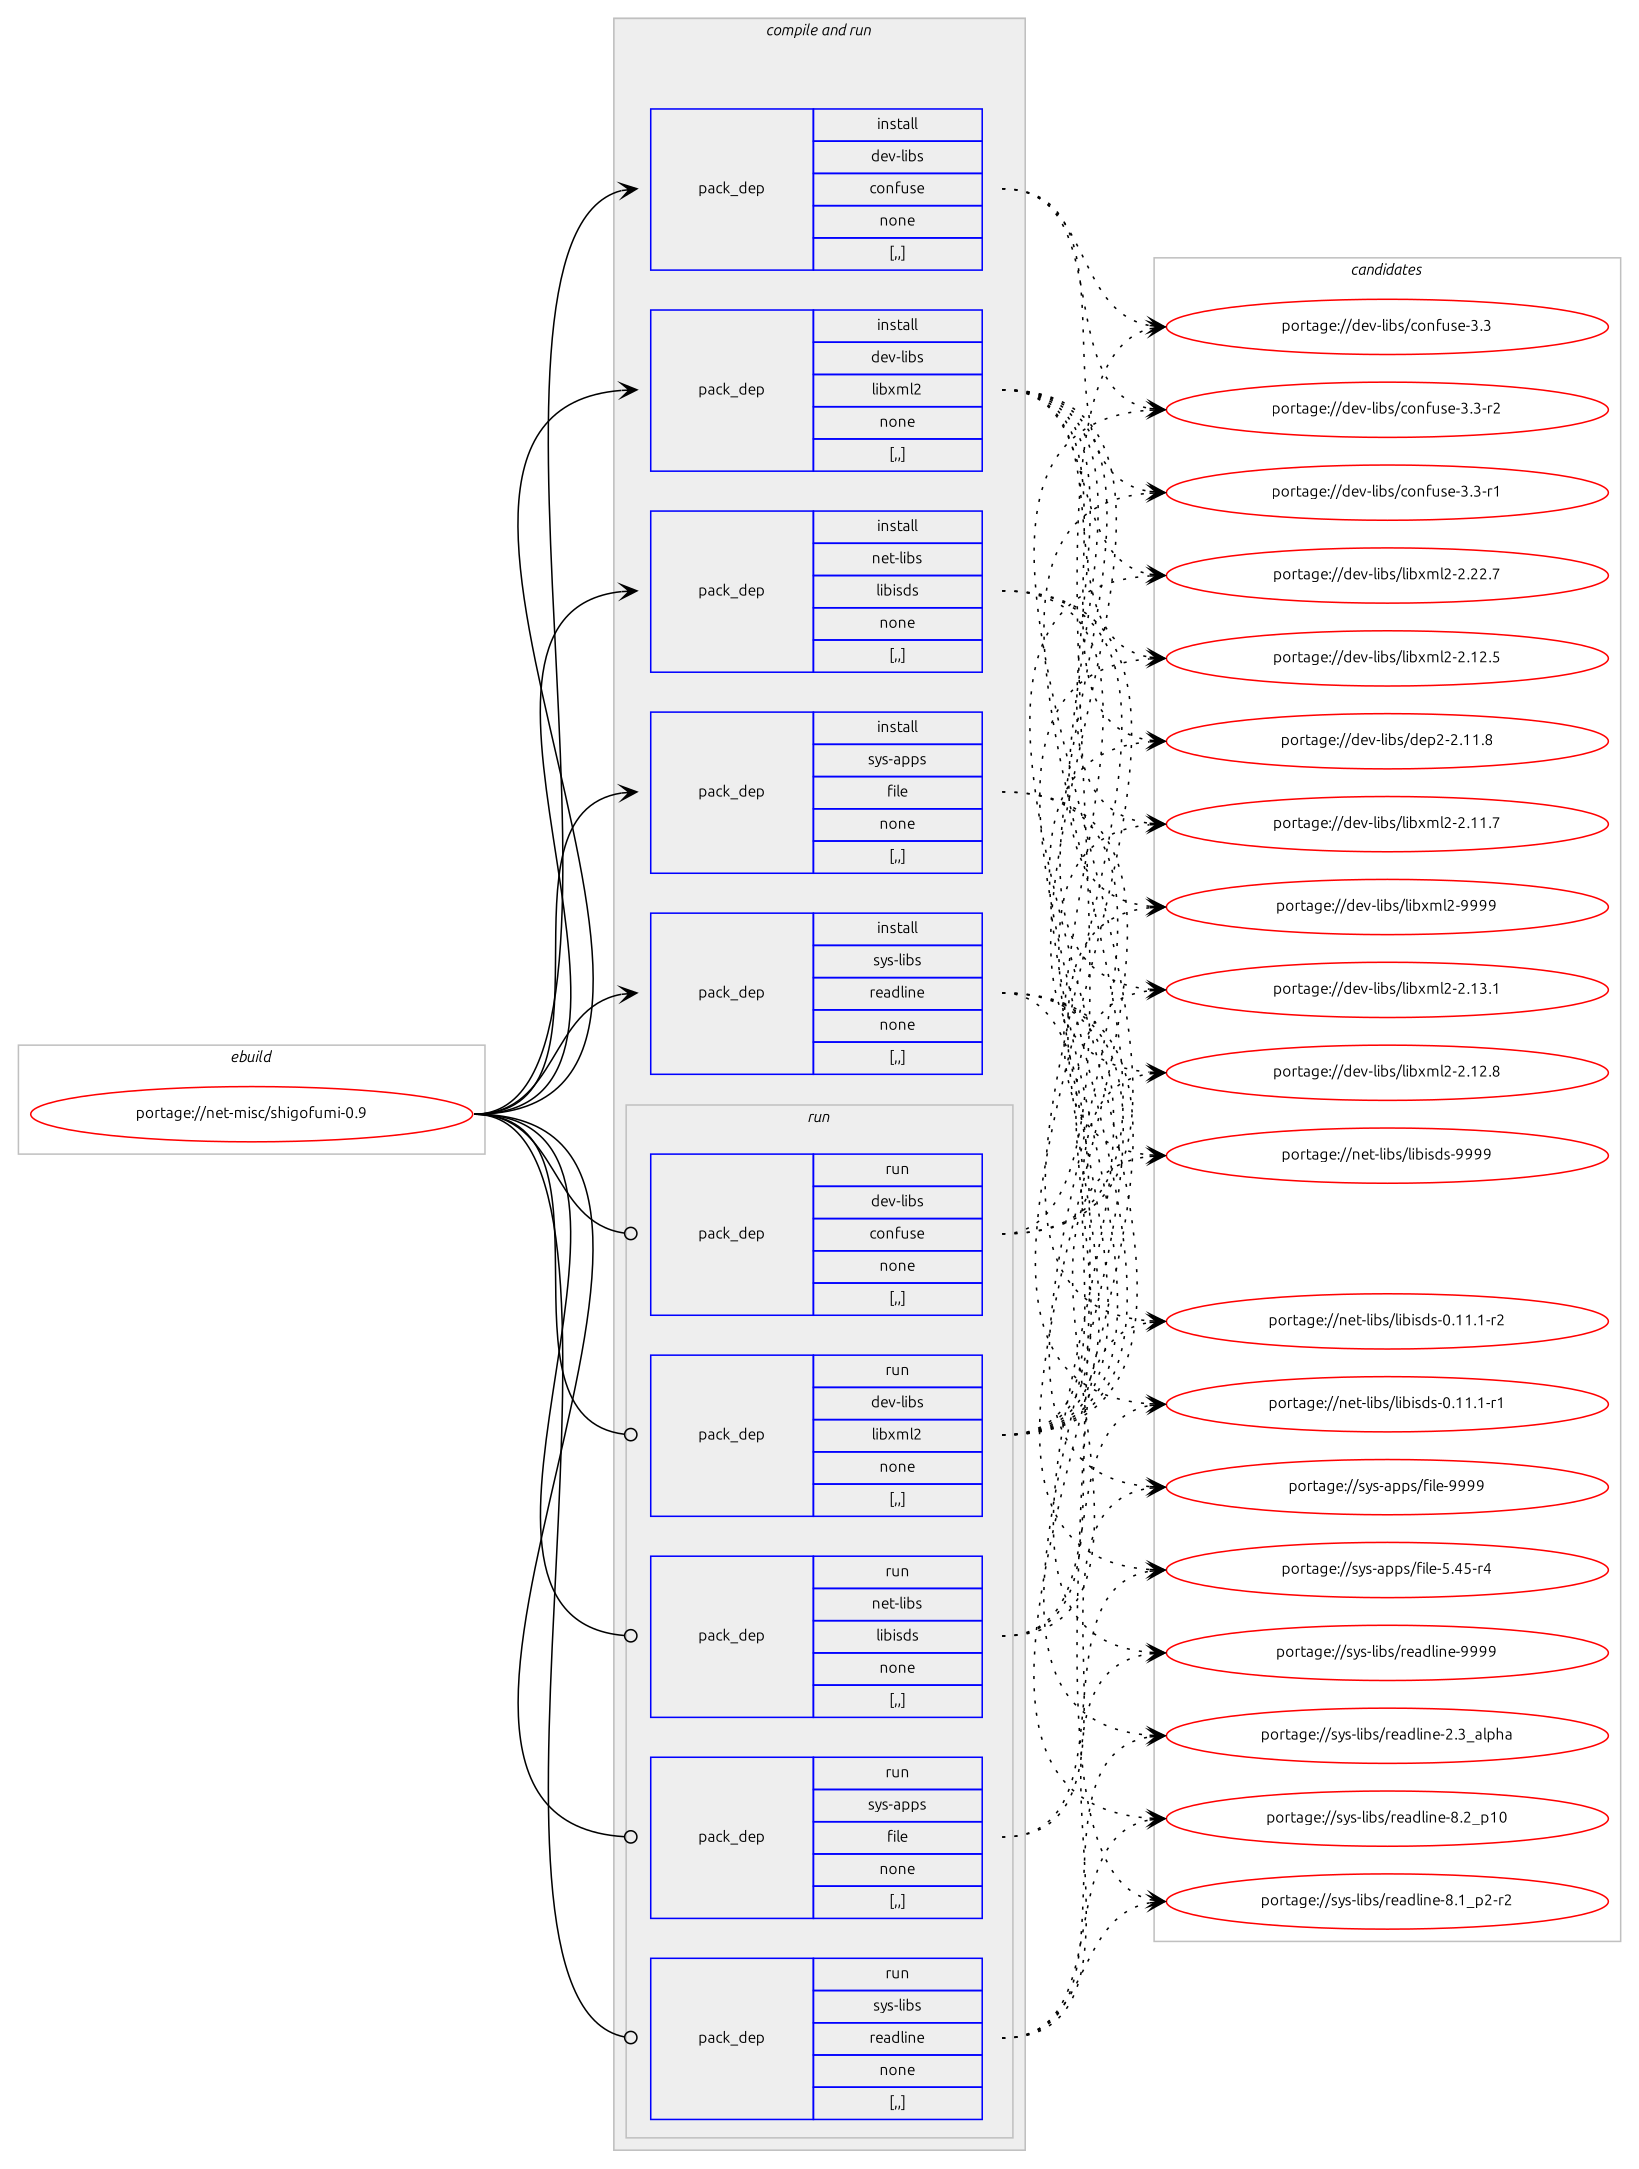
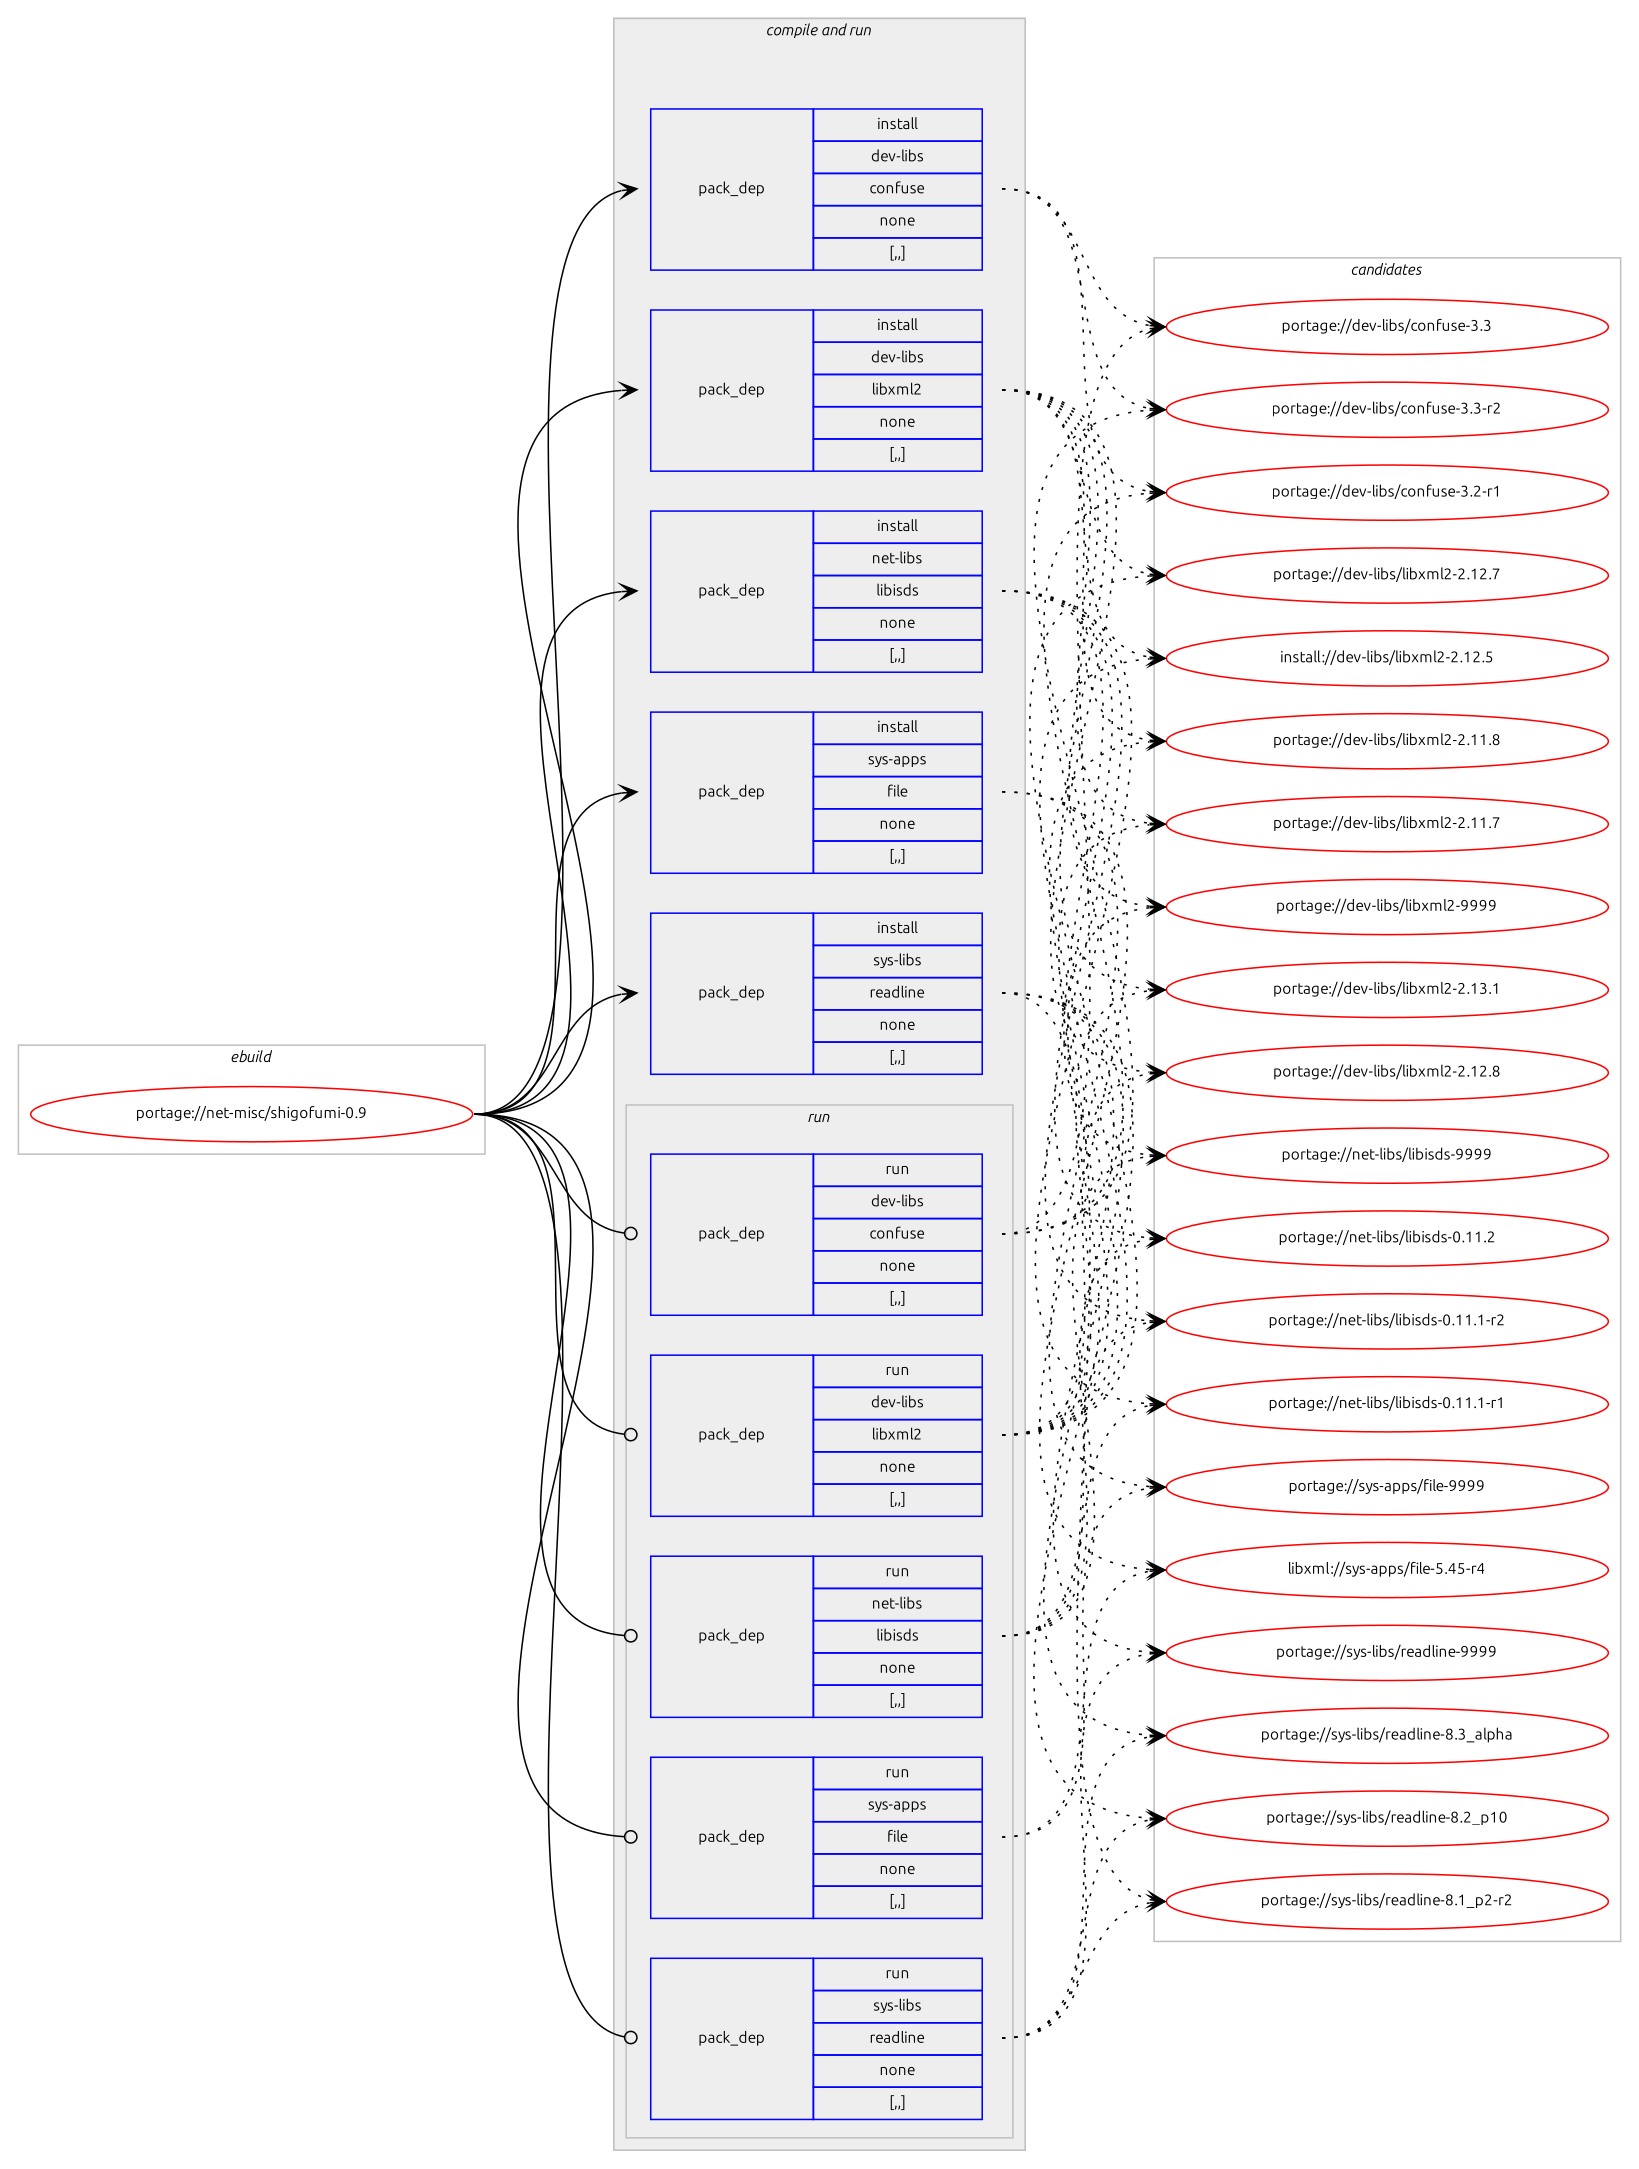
node "portage://dev-libs/confuse-3.3-r1": label "portage://dev-libs/confuse-3.3-r1" -> "portage://dev-libs/confuse-3.2-r1"
node "portage://dev-libs/libxml2-2.22.7": label "portage://dev-libs/libxml2-2.22.7" -> "portage://dev-libs/libxml2-2.12.7"
node "portage://dev-libs/libxml2-2.12.5": label "portage://dev-libs/libxml2-2.12.5" -> "install://dev-libs/libxml2-2.12.5"
node "portage://dev-libs/dep2-2.11.8": label "portage://dev-libs/dep2-2.11.8" -> "portage://dev-libs/libxml2-2.11.8"
node "portage://net-libs/libisds-0.11.2": added
node "portage://sys-apps/file-5.45-r4": label "portage://sys-apps/file-5.45-r4" -> "libxml://sys-apps/file-5.45-r4"
node "portage://sys-libs/readline-2.3_alpha": label "portage://sys-libs/readline-2.3_alpha" -> "portage://sys-libs/readline-8.3_alpha"
